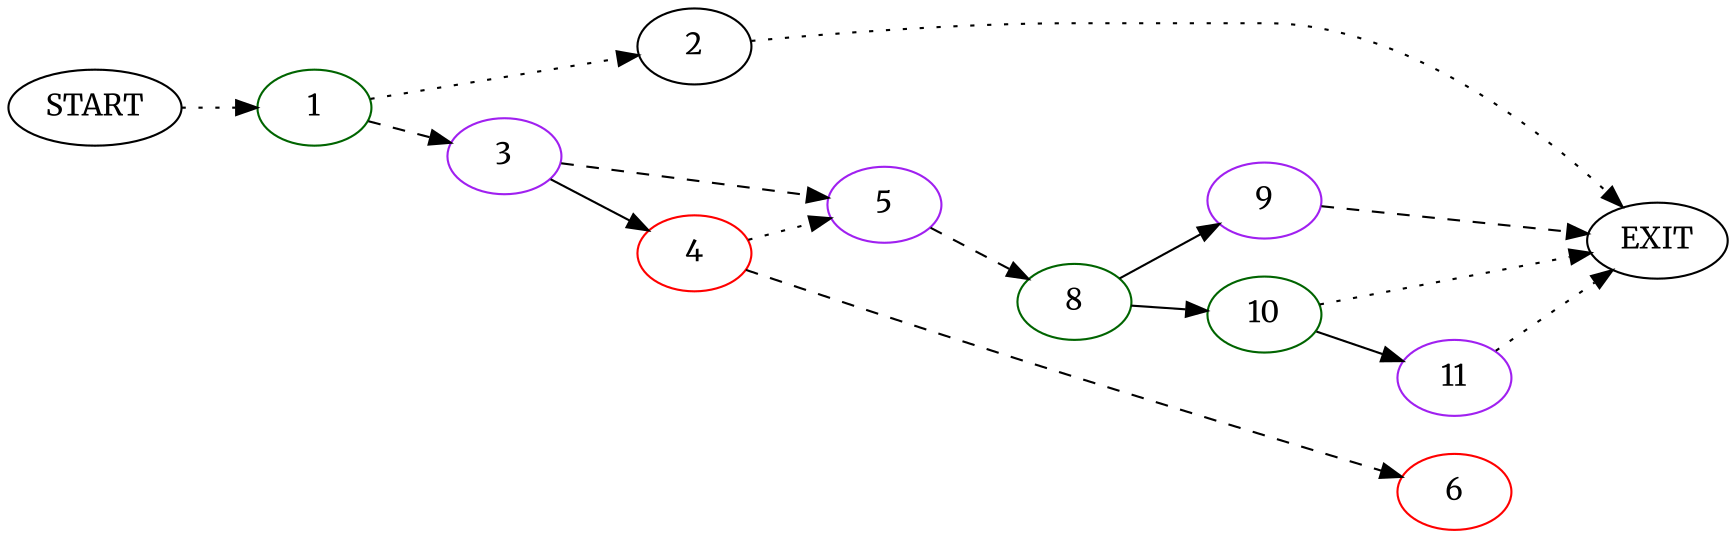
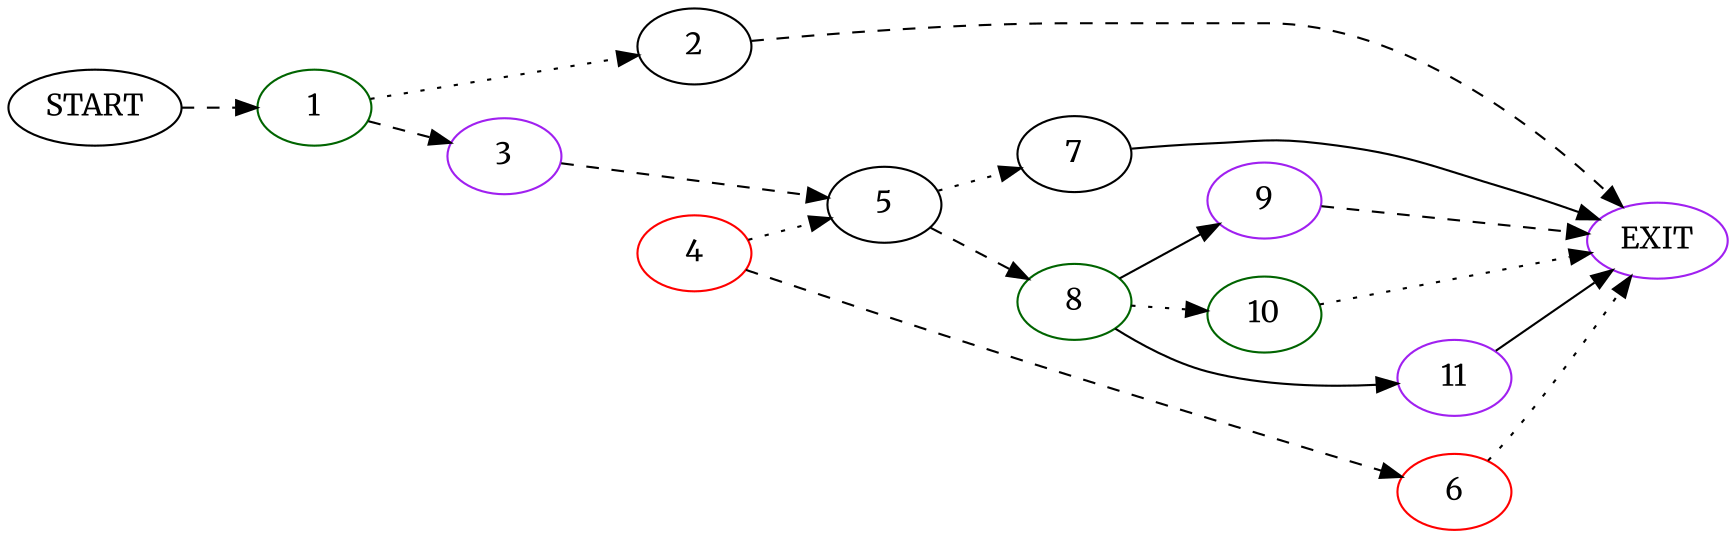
edge "2" -> "EXIT": style dotted -> dashed
edge "START" -> "1": style dotted -> dashed
node "7": added
edge "3" -> "4": removed
node "5": color purple -> black
node "EXIT": color black -> purple
edge "8" -> "10": style solid -> dotted
edge "11" -> "EXIT": style dotted -> solid
edge "10" -> "11": now "8" -> "11"
edge "6" -> "EXIT": added
